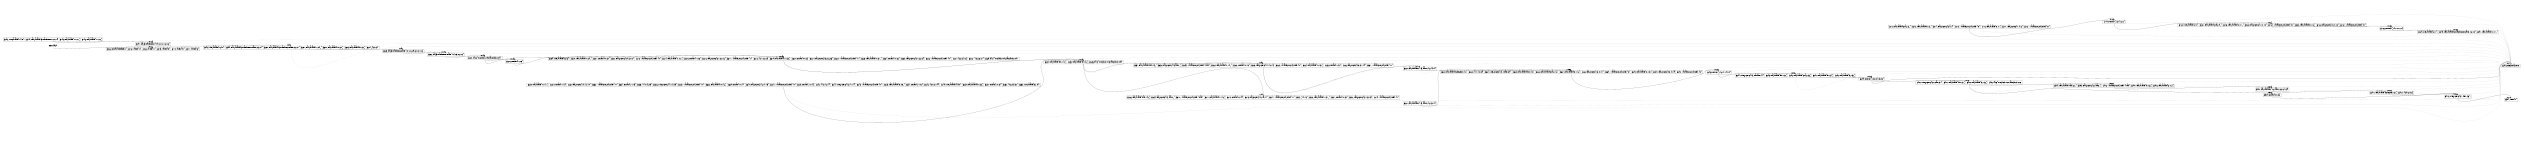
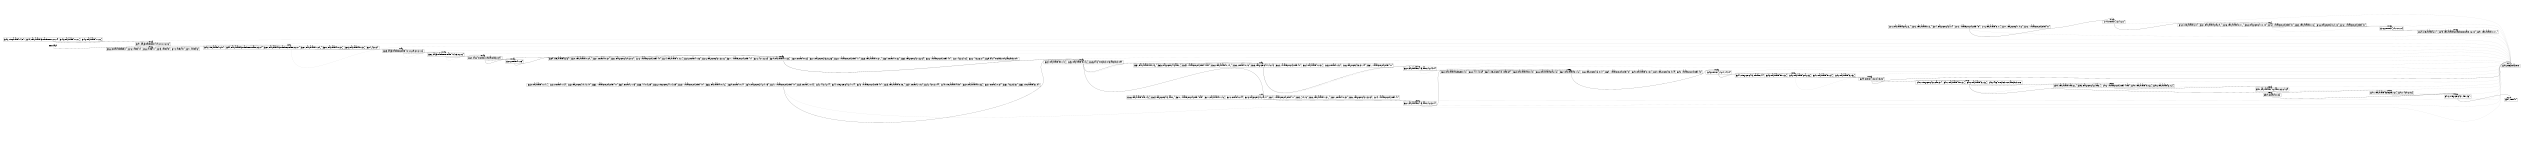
edge "33868: read-variable['Math',v45,-]" -> "33881: call-Math.atan2 [v45,'atan2',v46,v50,v41]": added
